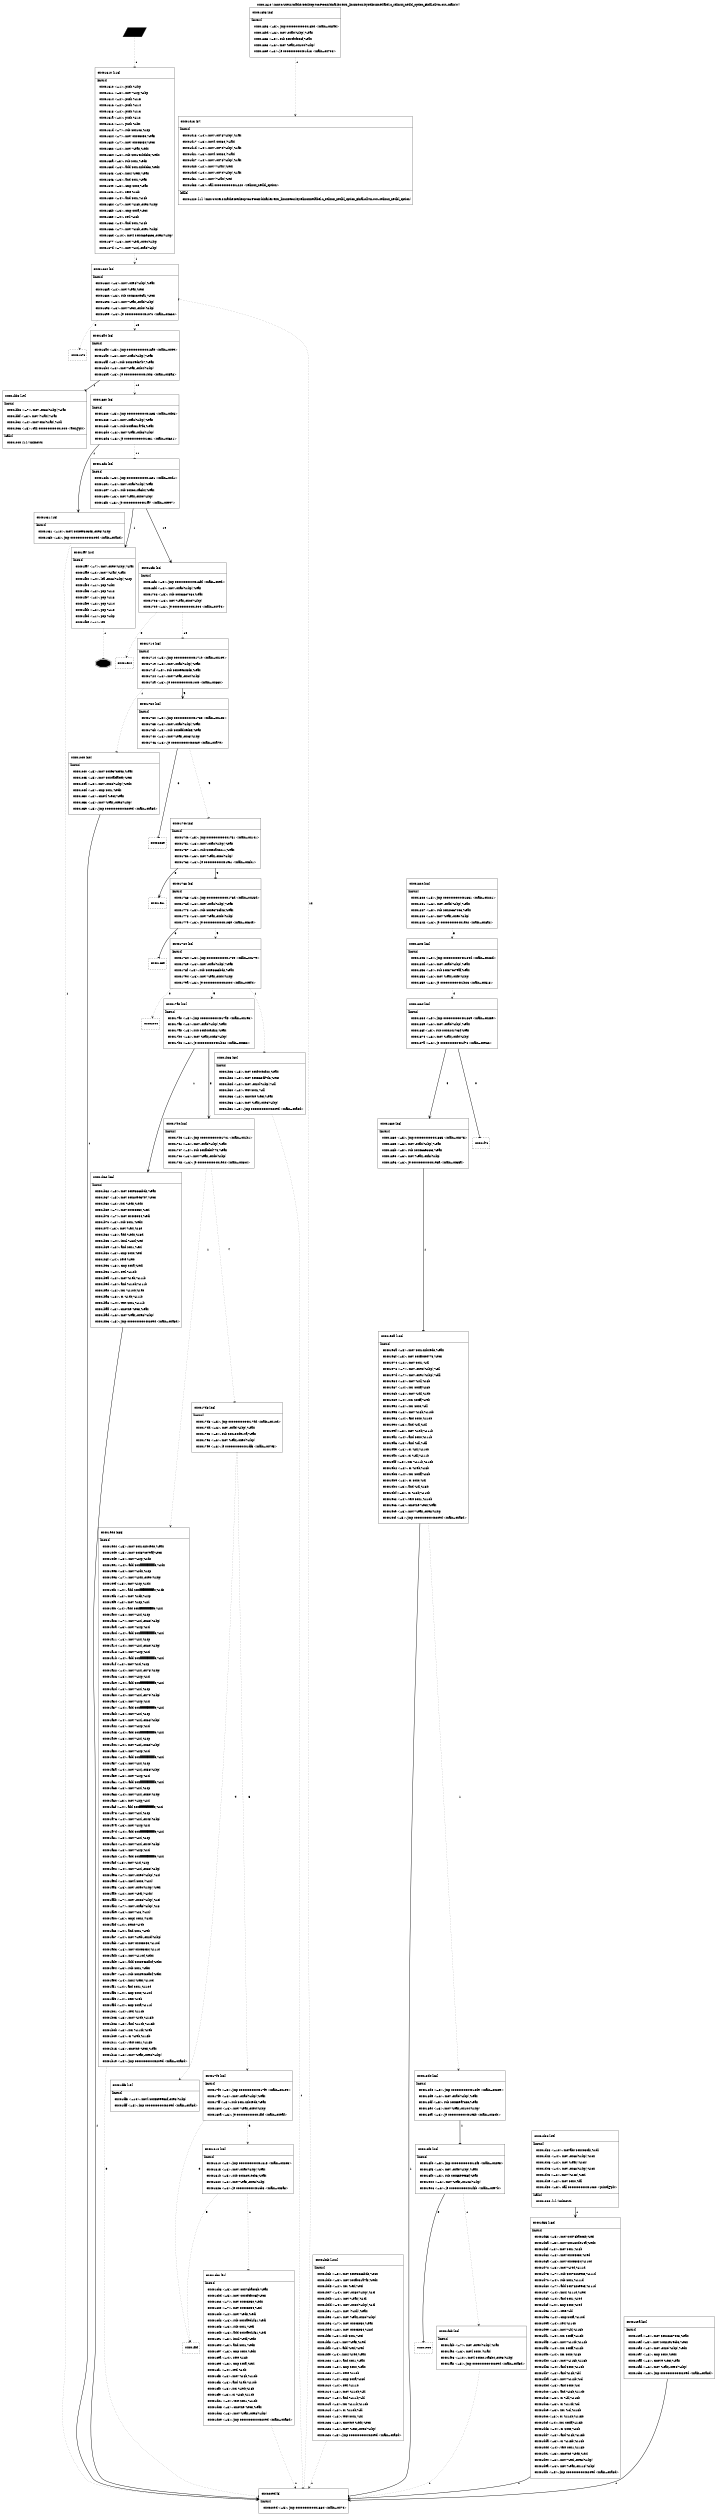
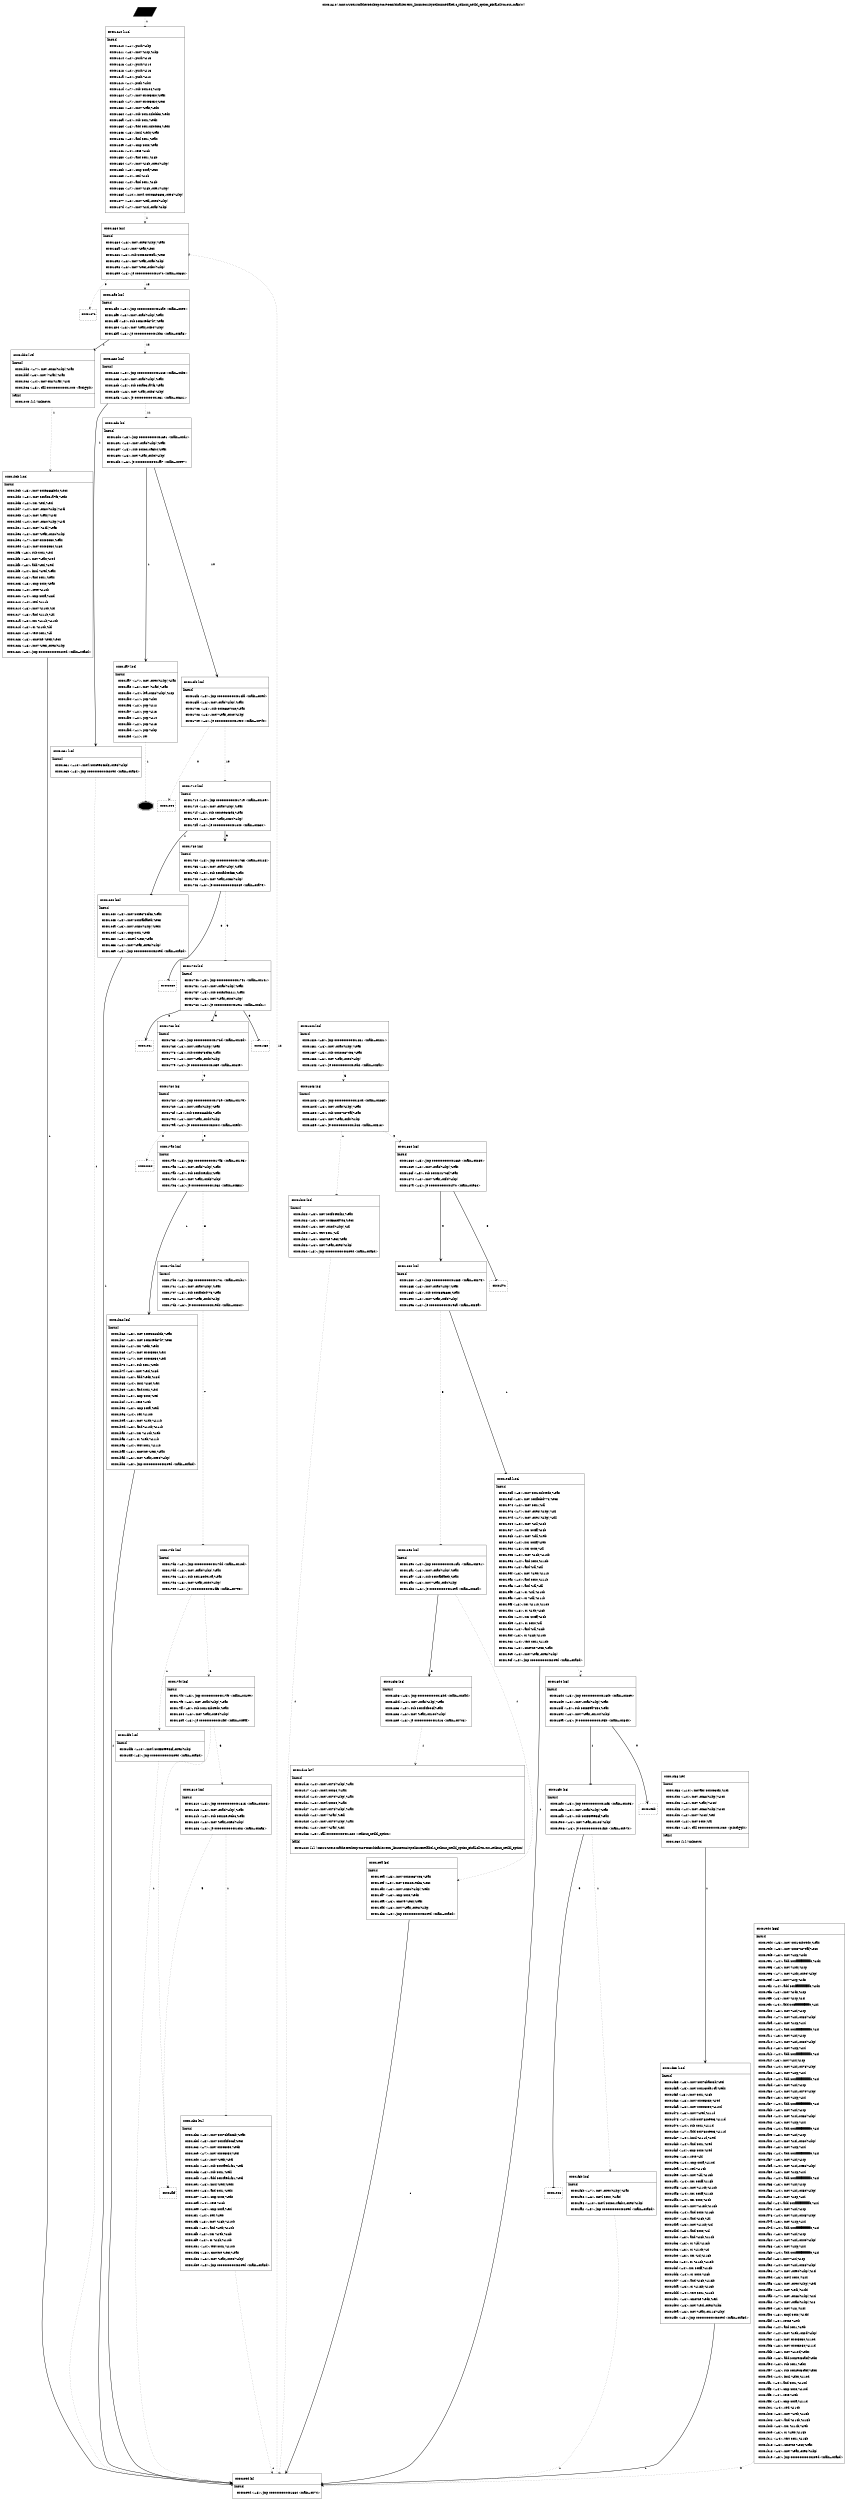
edge "0x401bb8 [19]" -> "0x401bcb [102]": added, label "1"
edge "0x401714 [28]" -> "0x401c40 [30]": style dotted -> bold
edge "0x401768 [28]" -> "0x401c5e": now "0x40174c [28]" -> "0x401c5e"
edge "0x401848 [28]" -> "0x401864 [28]": arrowhead vee -> tee
edge "0x401784 [28]" -> "0x401b23 [30]": now "0x401848 [28]" -> "0x401b23 [30]"
edge "0x4017a0 [28]" -> "0x4017bc [28]": style bold -> dotted
edge "0x4017bc [28]" -> "0x4019d4 [335]": removed, label "1"
node "0x40189c [28]": added
edge "0x4017d8 [28]" -> "0x401df5 [15]": label " 4" -> " 1"
node "0x401e5b": added
edge "0x401b62 [86]" -> "0x40209d [5]": arrowhead vee -> tee
edge "0x401df5 [15]" -> "0x40209d [5]": added, label "1"
edge "0x4017f4 [28]" -> "0x401fbf": label " 0" -> " 12"
edge "0x401bcb [102]" -> "0x40209d [5]": style dotted -> bold
